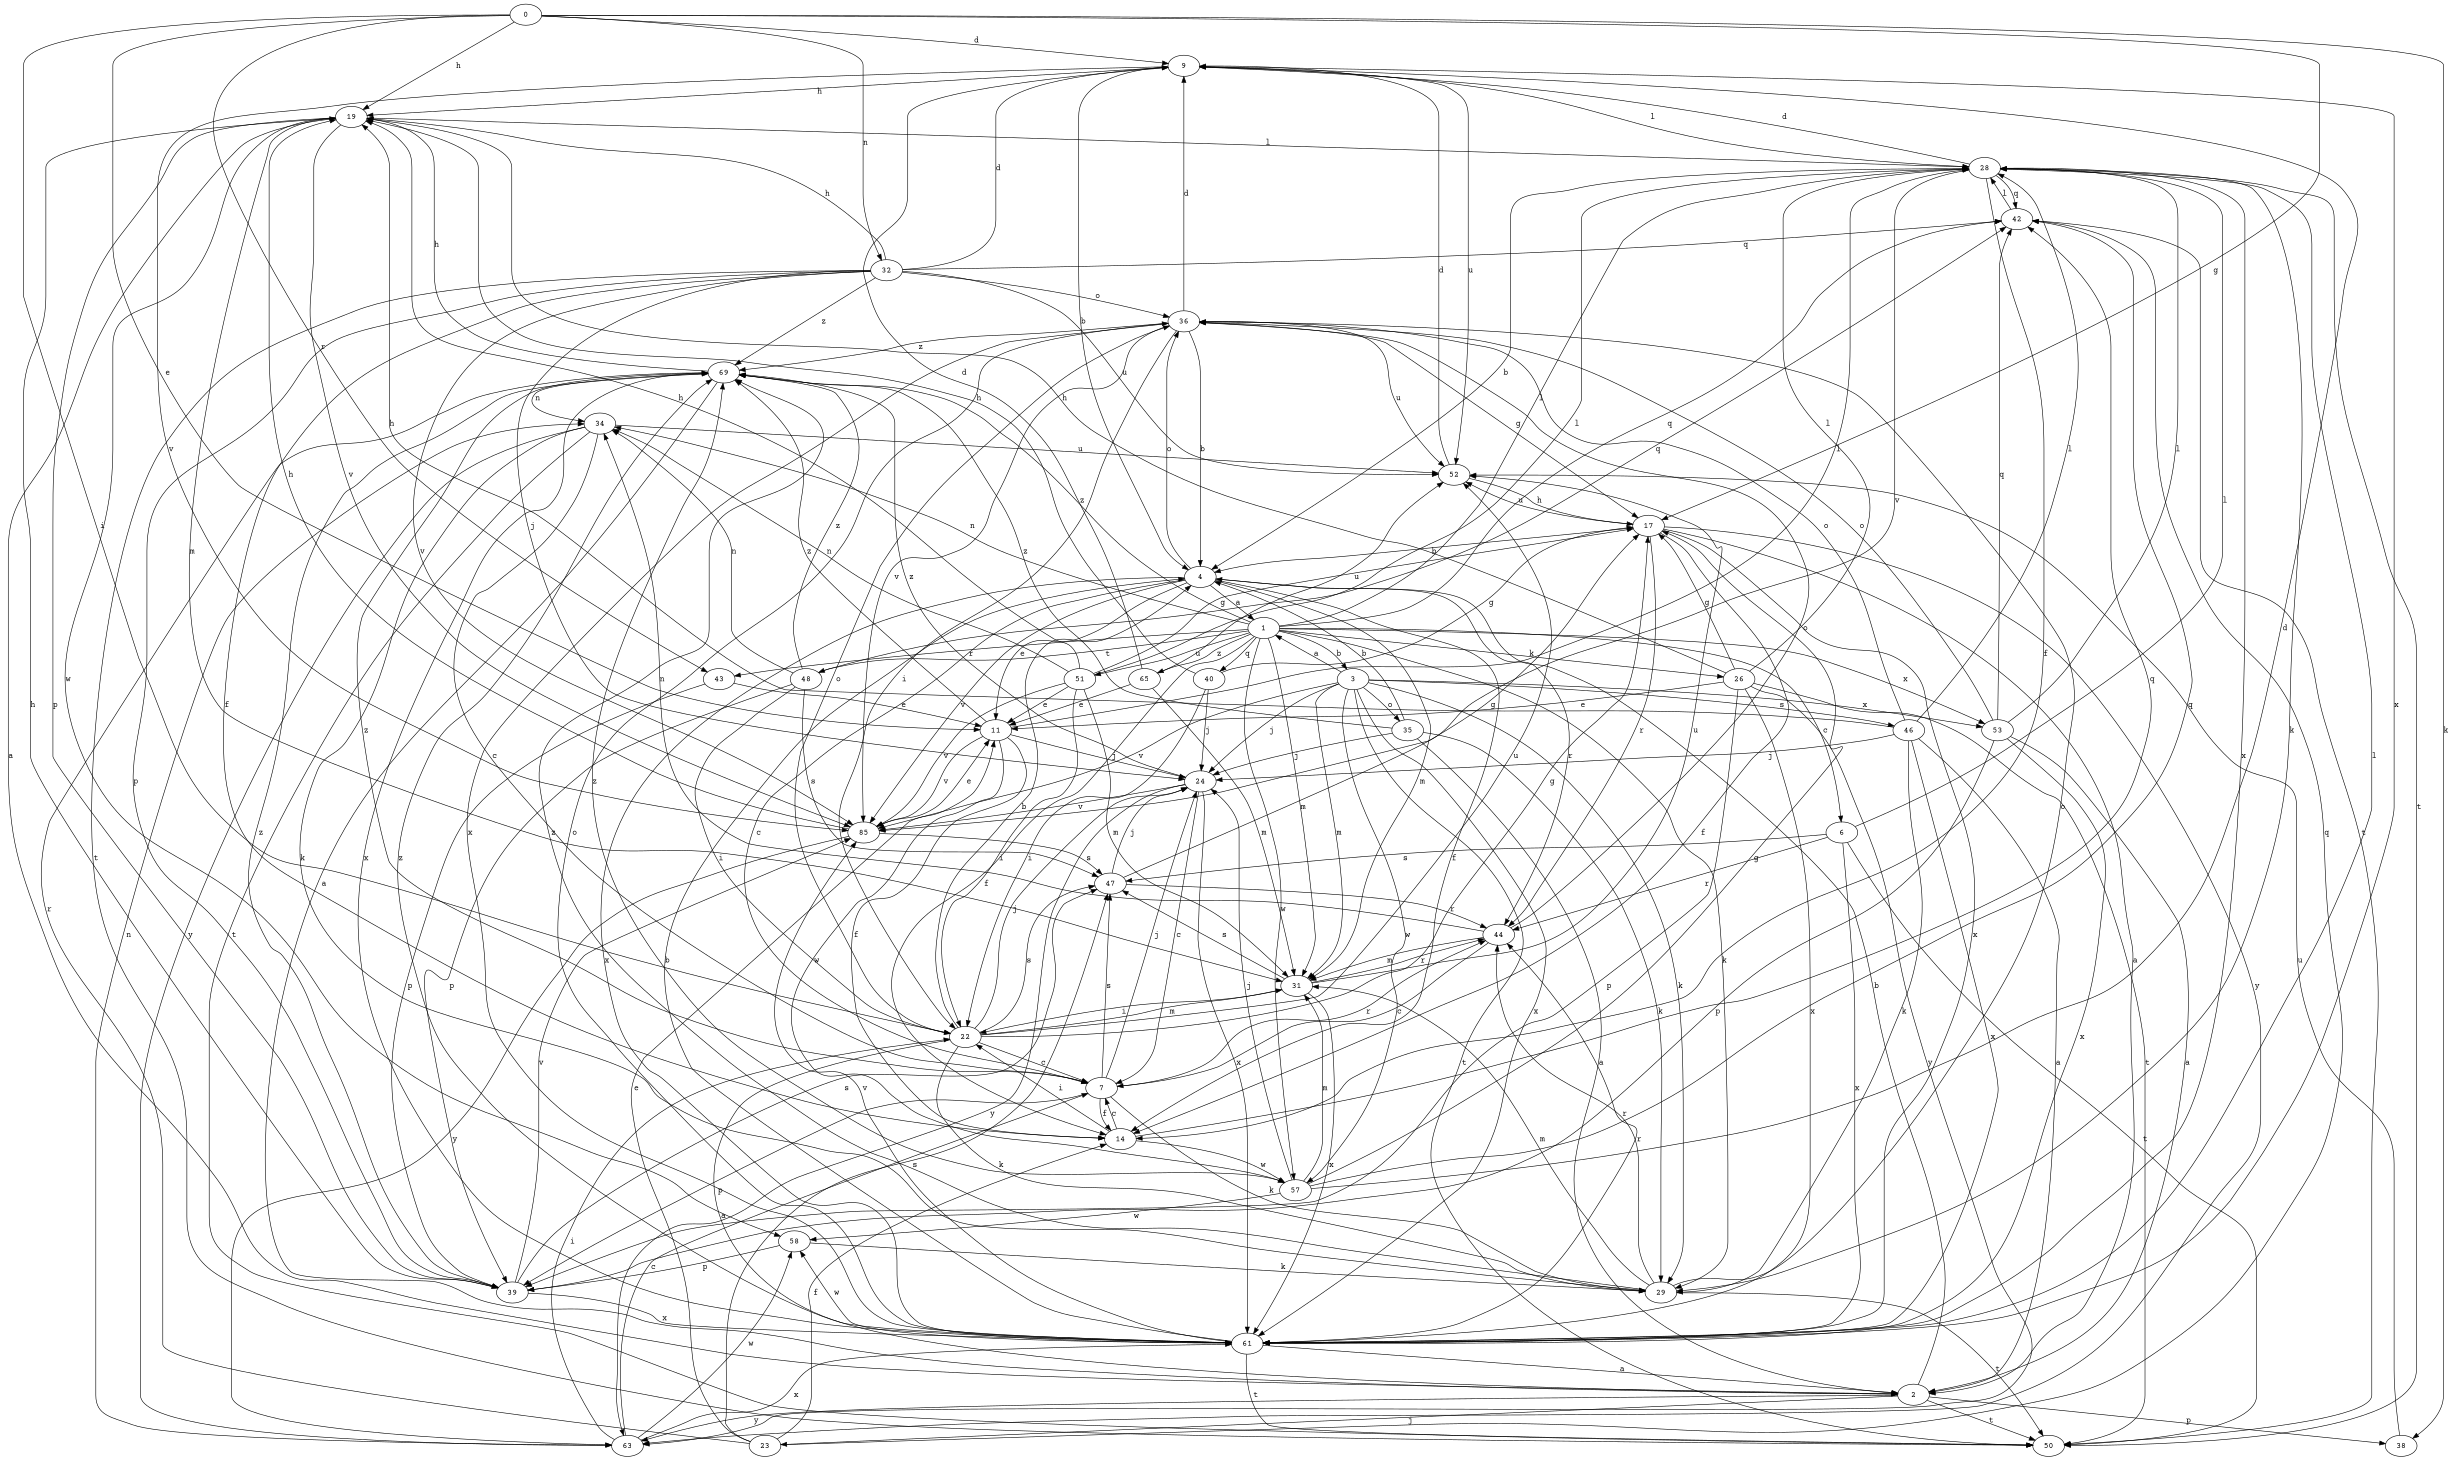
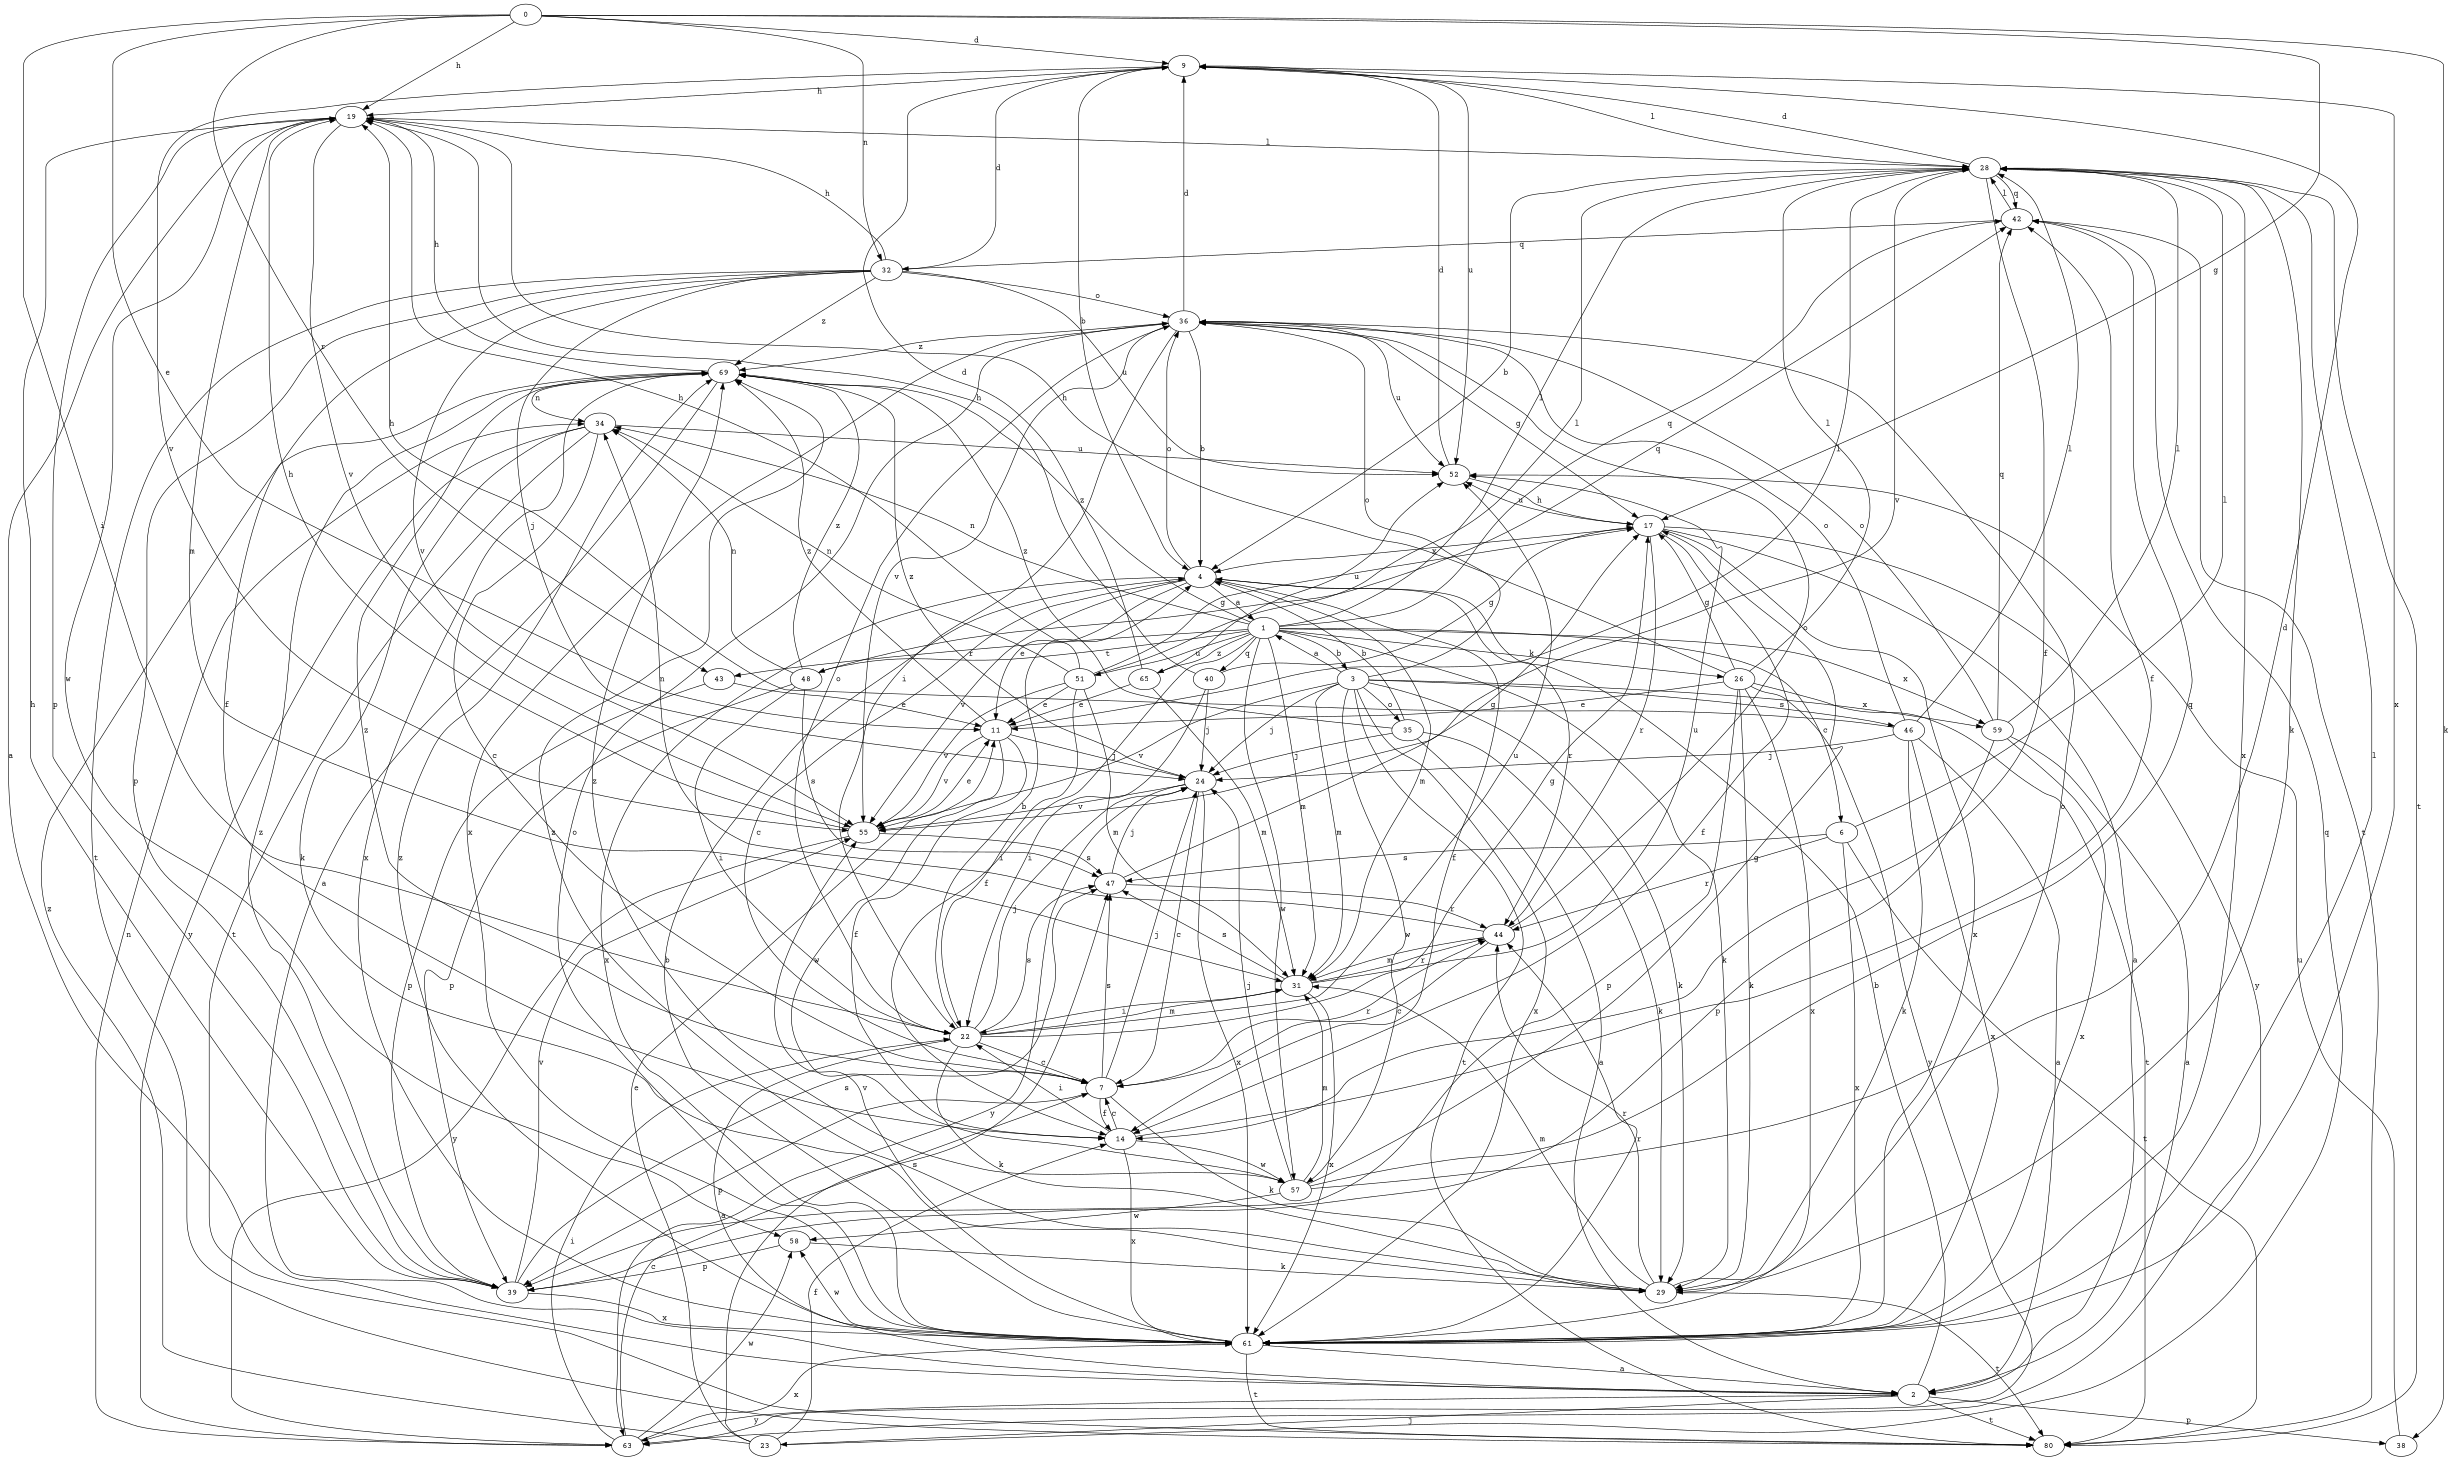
edge "32" -> "42": reversed
edge "3" -> "36": added, label "o"
edge "17" -> "4": label "b" -> "x"
edge "14" -> "42": label "q" -> "f"
node "53": label "53" -> "59"
node "85": label "85" -> "55"
edge "23" -> "69": label "r" -> "z"
edge "26" -> "29": added, label "k"
edge "14" -> "61": added, label "x"
node "50": label "50" -> "80"
